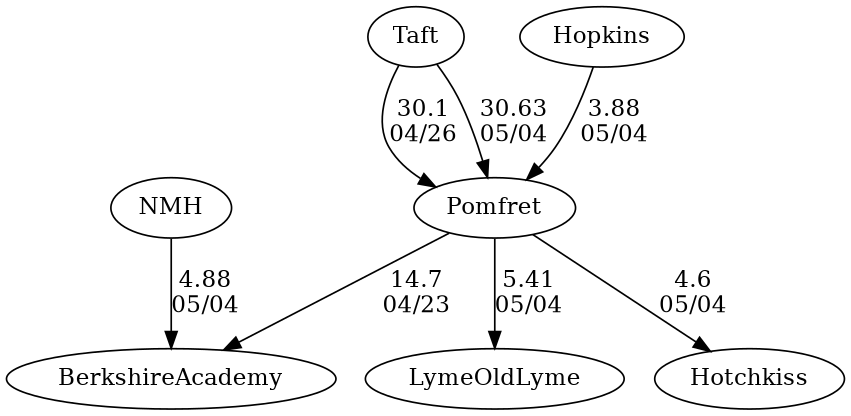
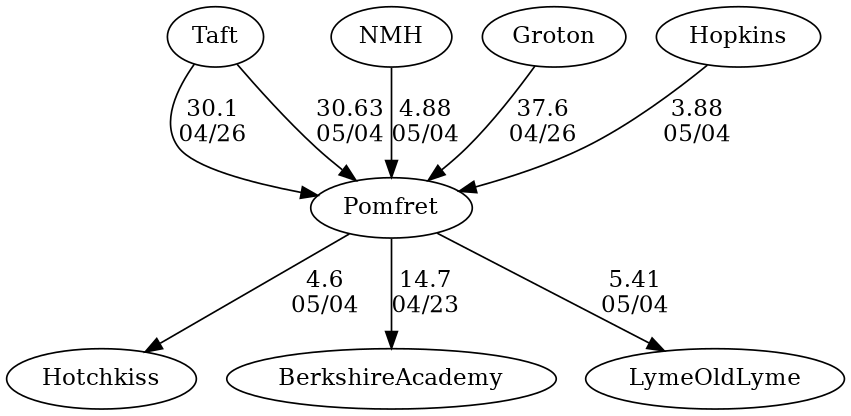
node "Groton": added
edge "NMH" -> "BerkshireAcademy": now "NMH" -> "Pomfret"
